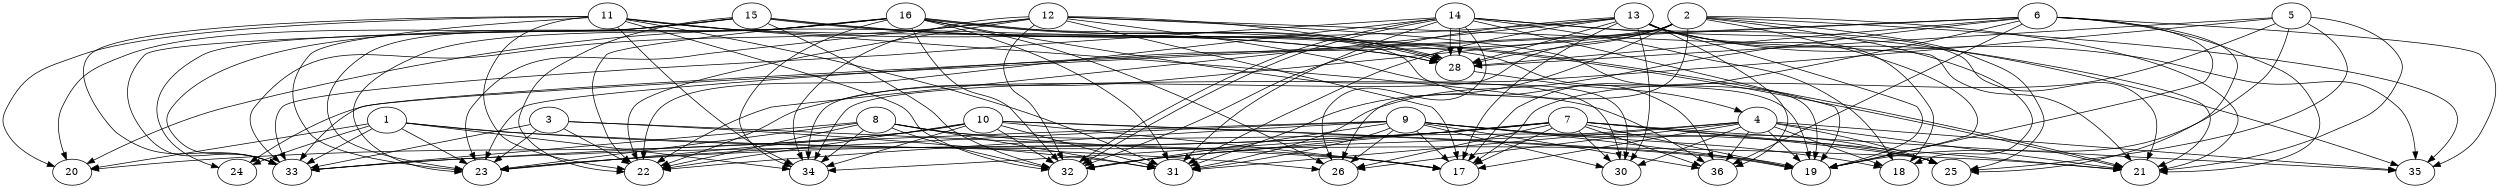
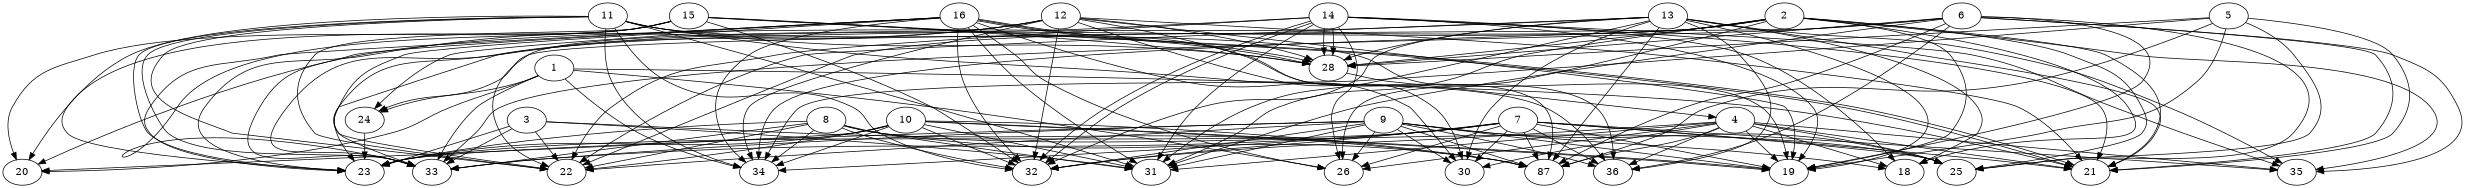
edge "1" -> "23": now "24" -> "23"
node "17": label "17" -> "87"
